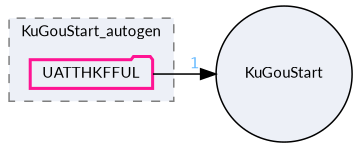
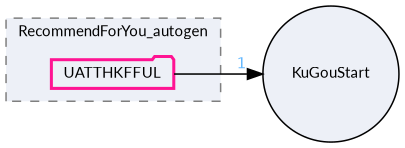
cluster "KuGouStart_autogen": label "KuGouStart_autogen" -> "RecommendForYou_autogen"
